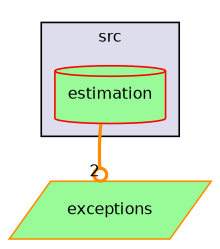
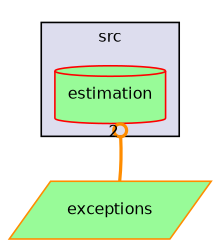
edge "estimation" -> "exceptions": reversed
